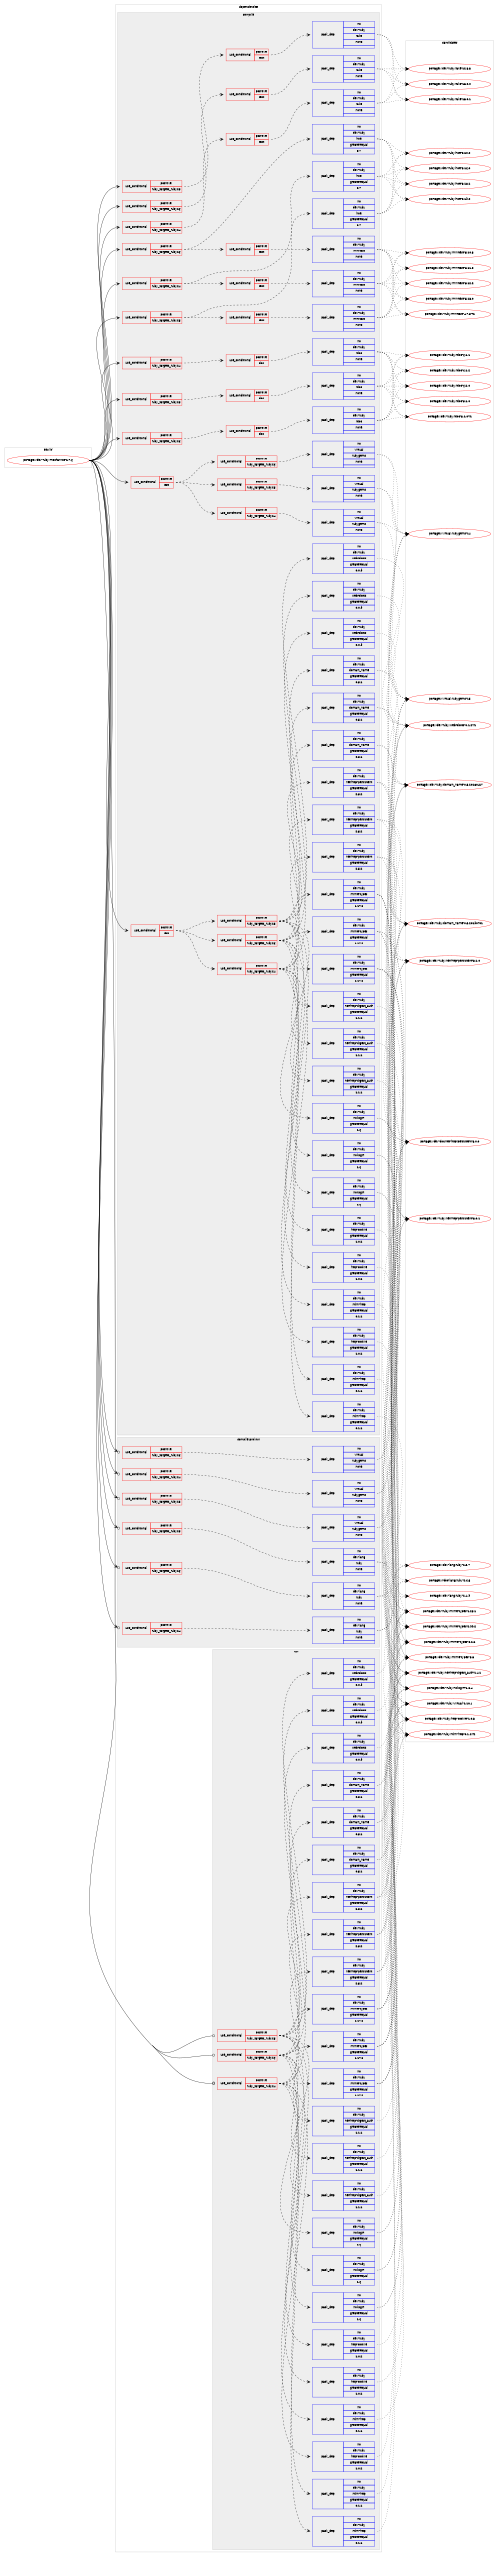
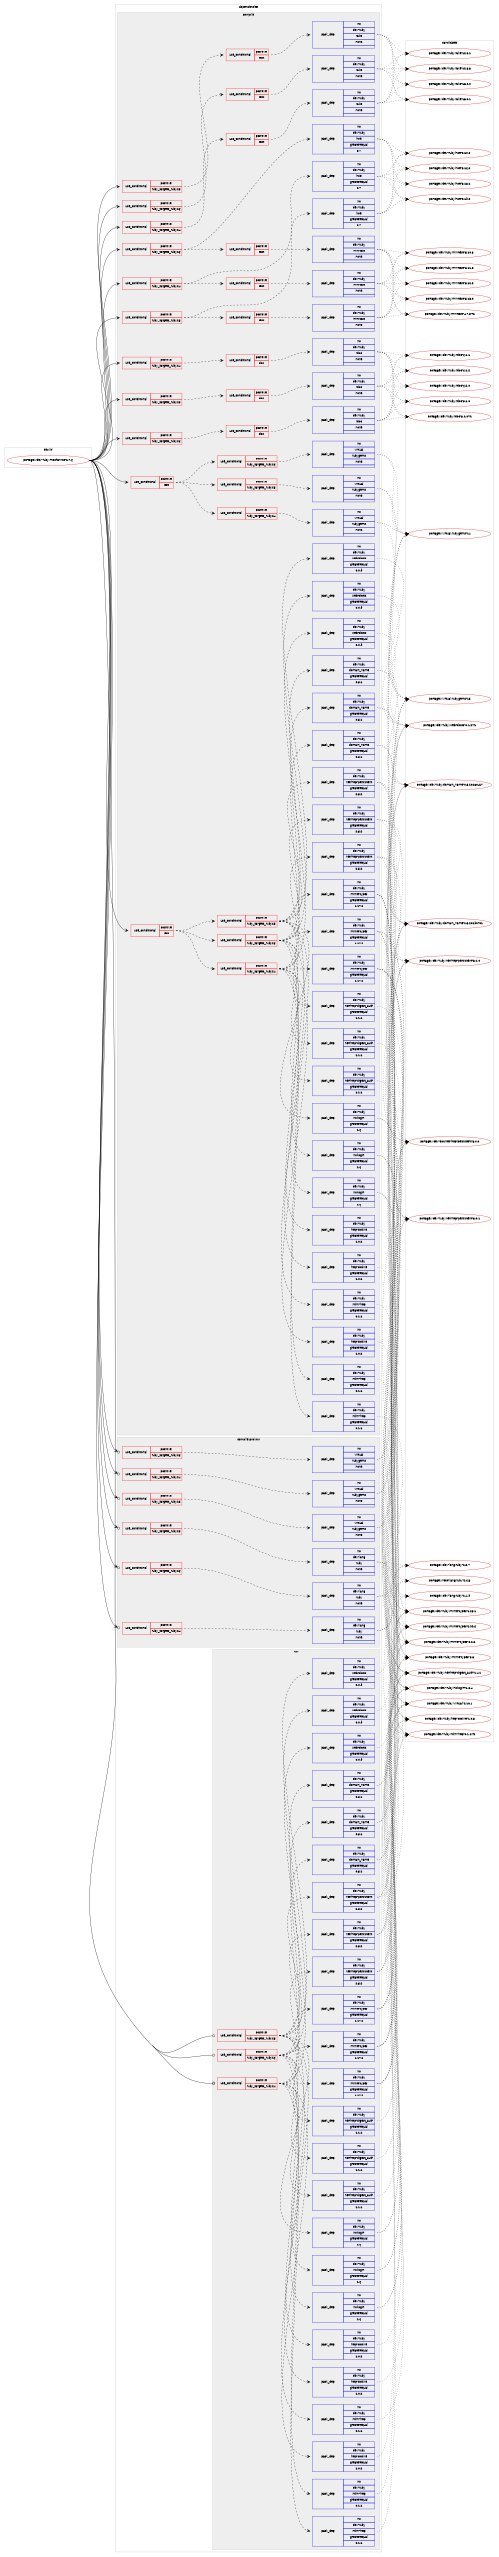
node "portage://dev-ruby/rake-12.3.1": added
